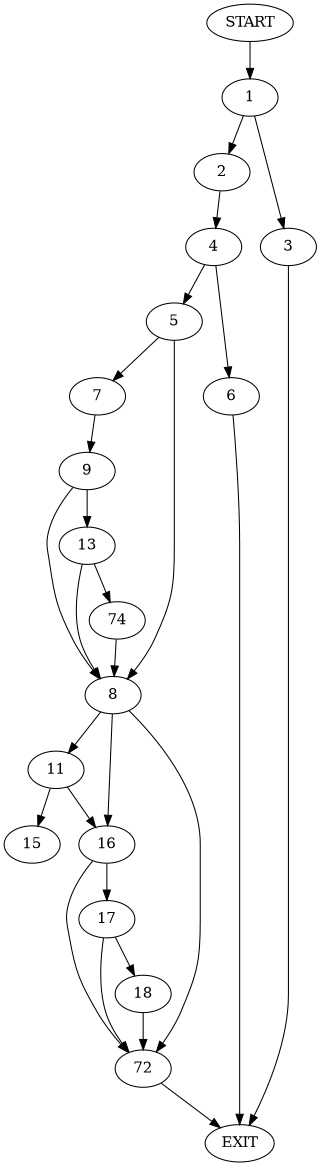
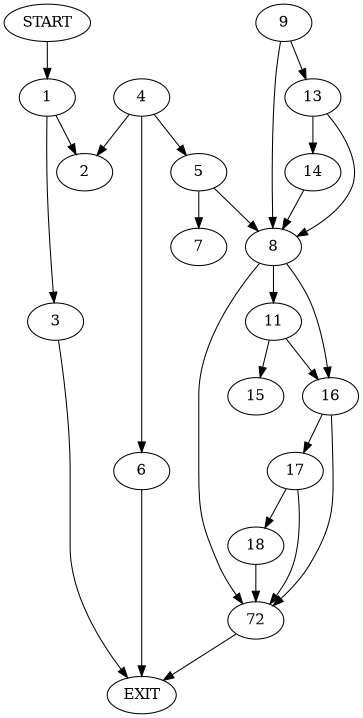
edge "2" -> "4": reversed
edge "7" -> "9": removed
node "74": label "74" -> "14"
